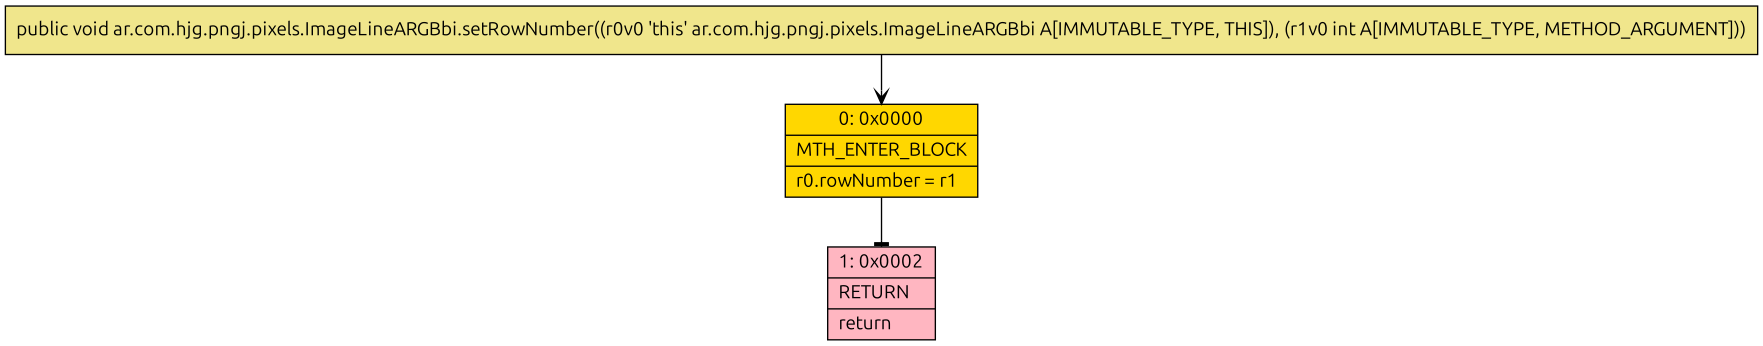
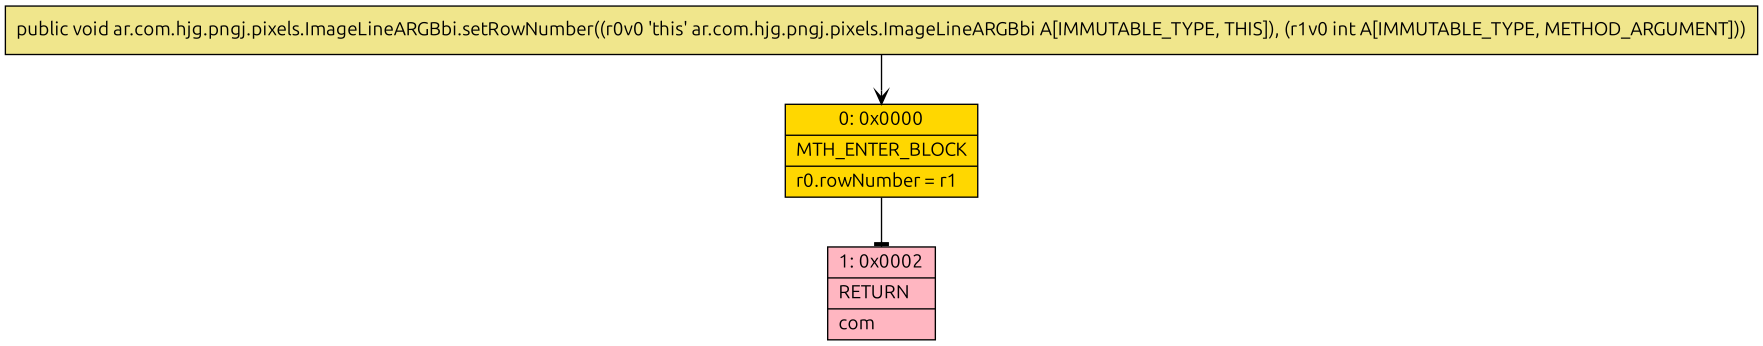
node "1: 0x0002": text "return" -> "com"
